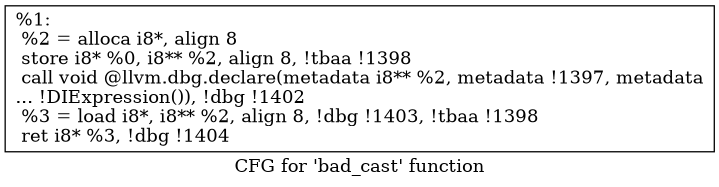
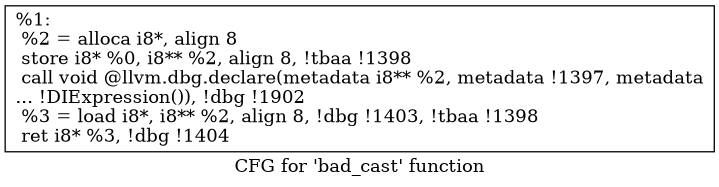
node "%1:": text "... !DIExpression()), !dbg !1402" -> "... !DIExpression()), !dbg !1902"
